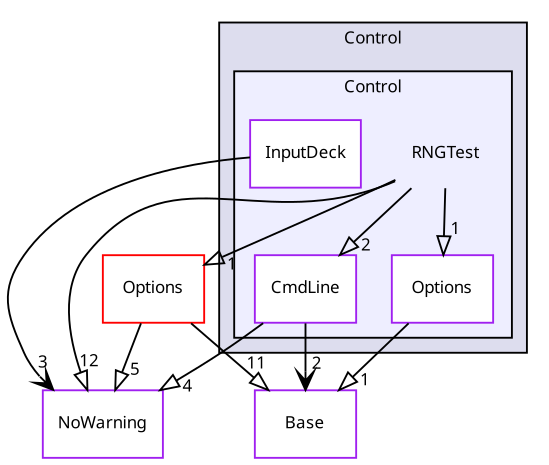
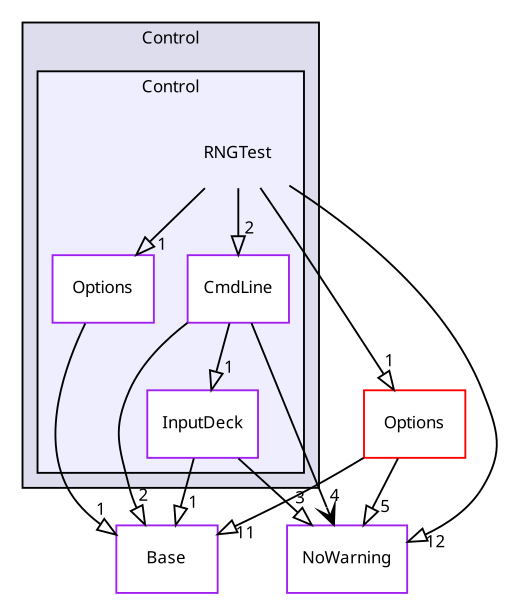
edge "InputDeck" -> "NoWarning": arrowhead vee -> onormal
edge "CmdLine" -> "Base": arrowhead vee -> onormal
edge "CmdLine" -> "InputDeck": added
edge "CmdLine" -> "NoWarning": arrowhead onormal -> vee
edge "InputDeck" -> "Base": added
